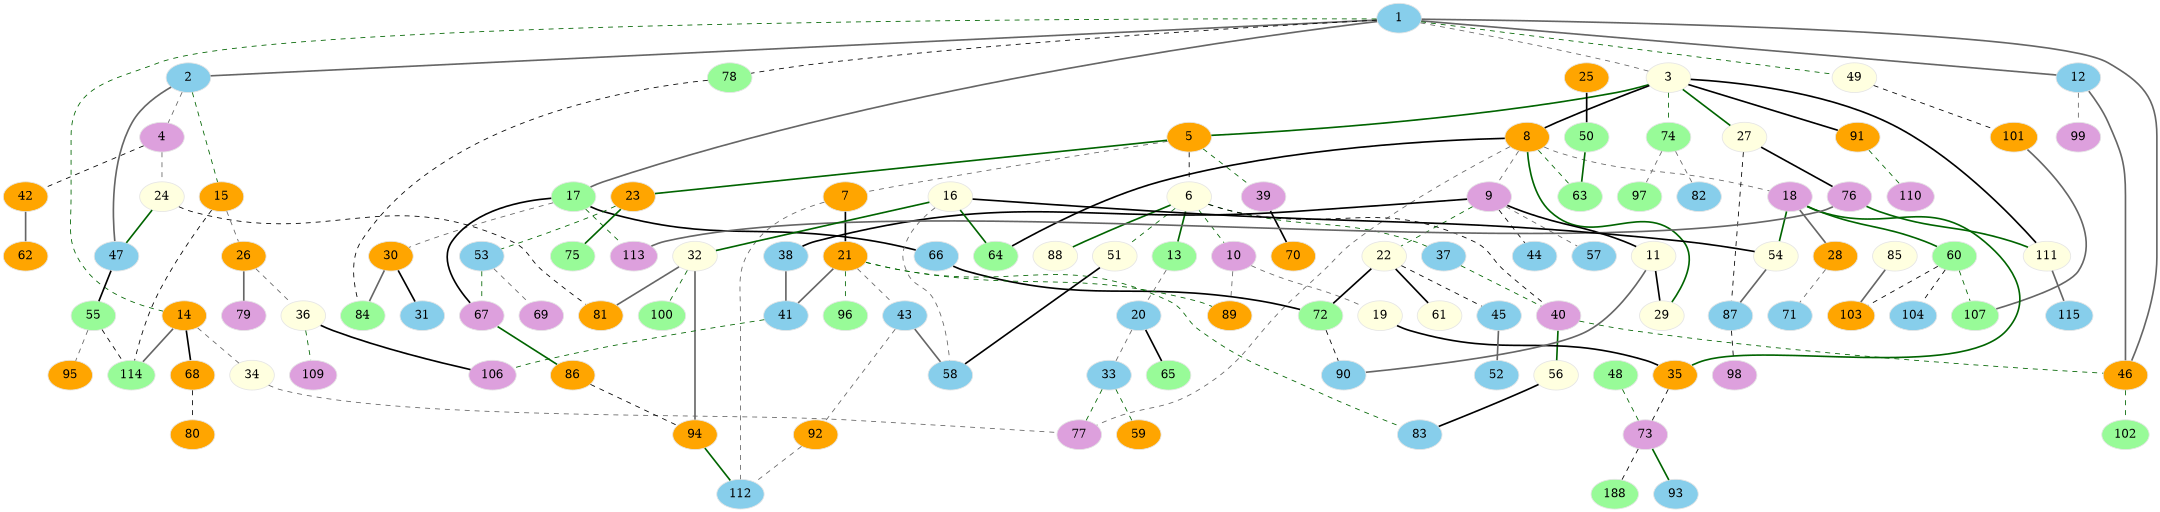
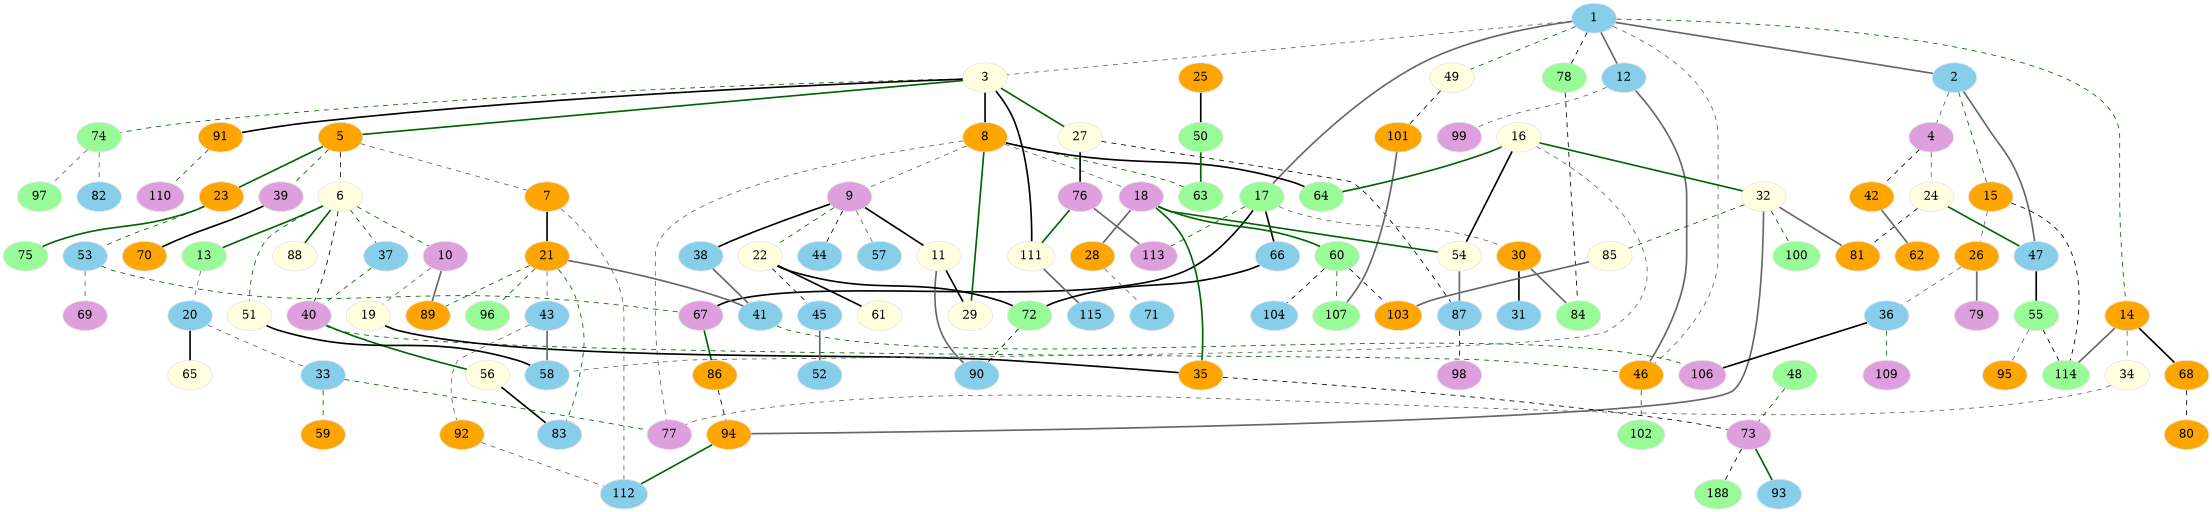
edge "1" -- "46": style bold -> dashed
edge "32" -- "85": added
edge "10" -- "89": style dashed -> bold
node "36": fillcolor lightyellow -> skyblue
node "65": fillcolor palegreen -> lightyellow
